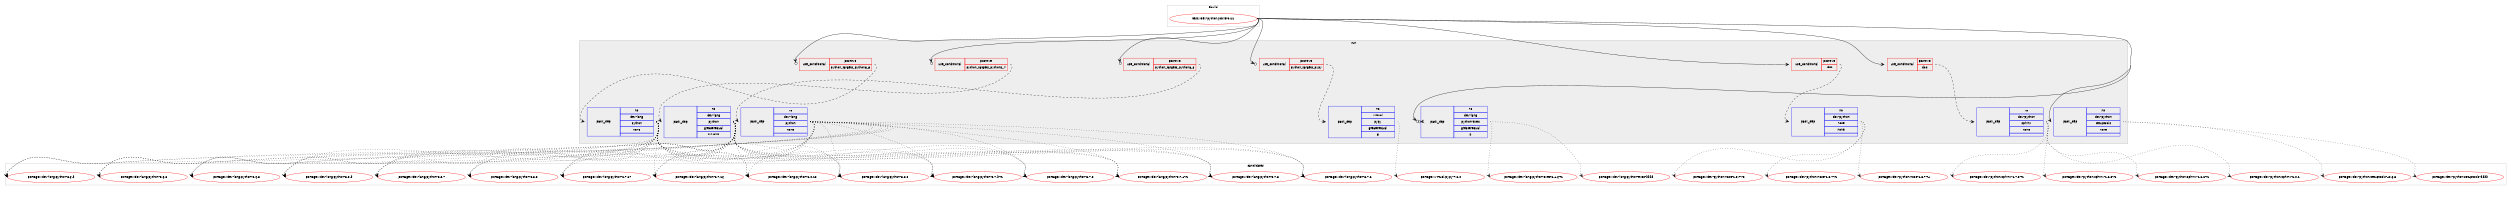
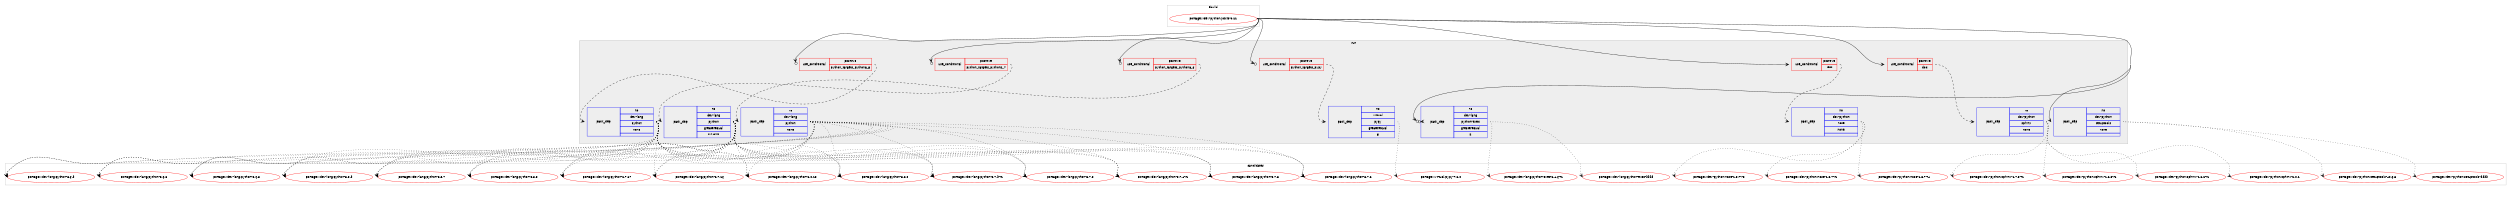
node "test://dev-python/joblib-0.11": label "test://dev-python/joblib-0.11" -> "portage://dev-python/joblib-0.11"
